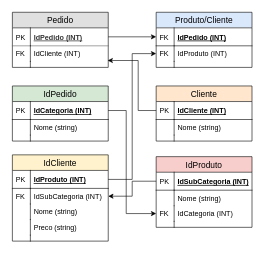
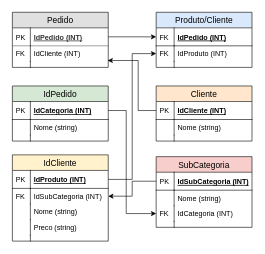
node "IdProduto": label "IdProduto" -> "SubCategoria"
